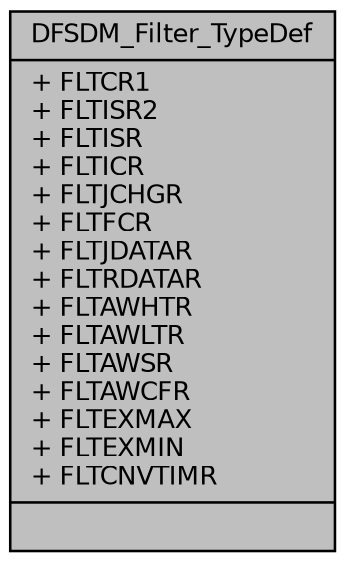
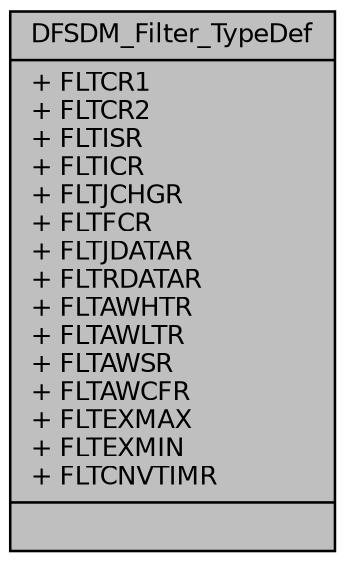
node "DFSDM_Filter_TypeDef": text "+ FLTISR2" -> "+ FLTCR2"
